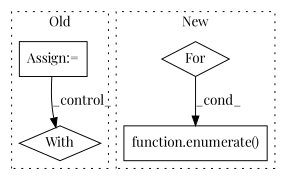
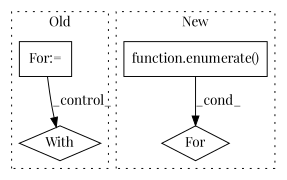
node "Assign:=": label "Assign:=" -> "For:="
edge "For" -> "function.enumerate()": reversed
